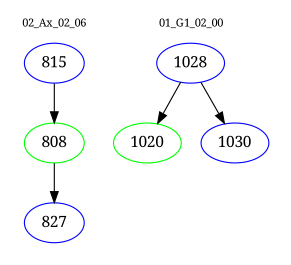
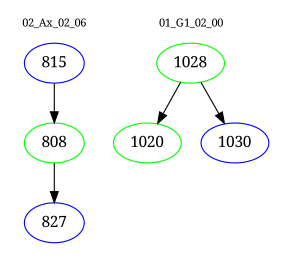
node "1028": color blue -> green
